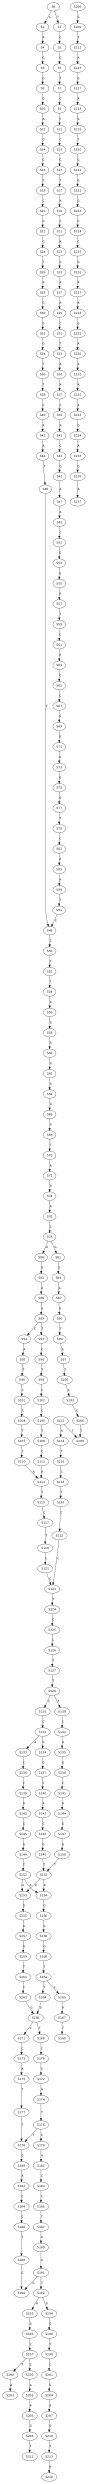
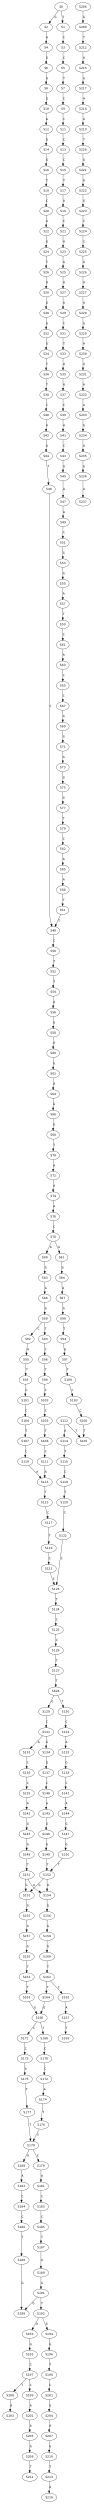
edge "S176" -> "S179": now "S178" -> "S179"
